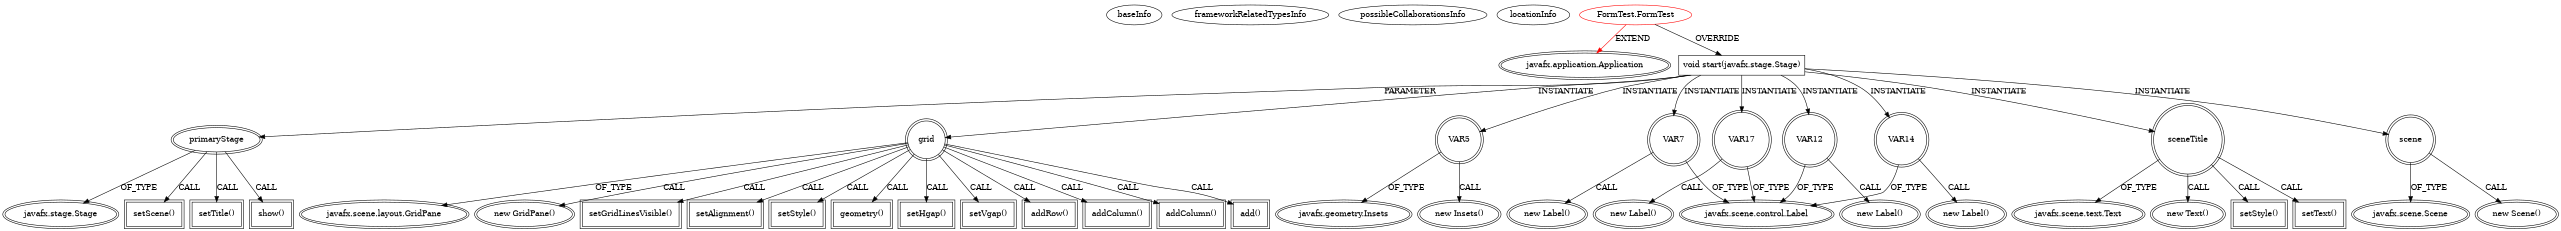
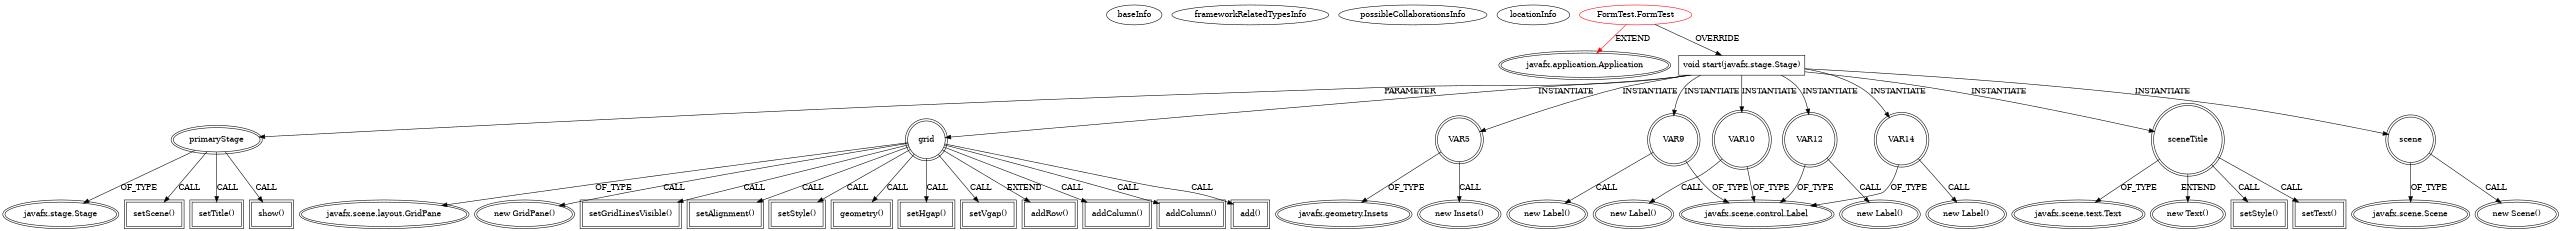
node "VAR7": label "VAR7" -> "VAR9"
node "VAR17": label "VAR17" -> "VAR10"
edge "grid" -> "addRow()": label "CALL" -> "EXTEND"
edge "sceneTitle" -> "new Text()": label "CALL" -> "EXTEND"
